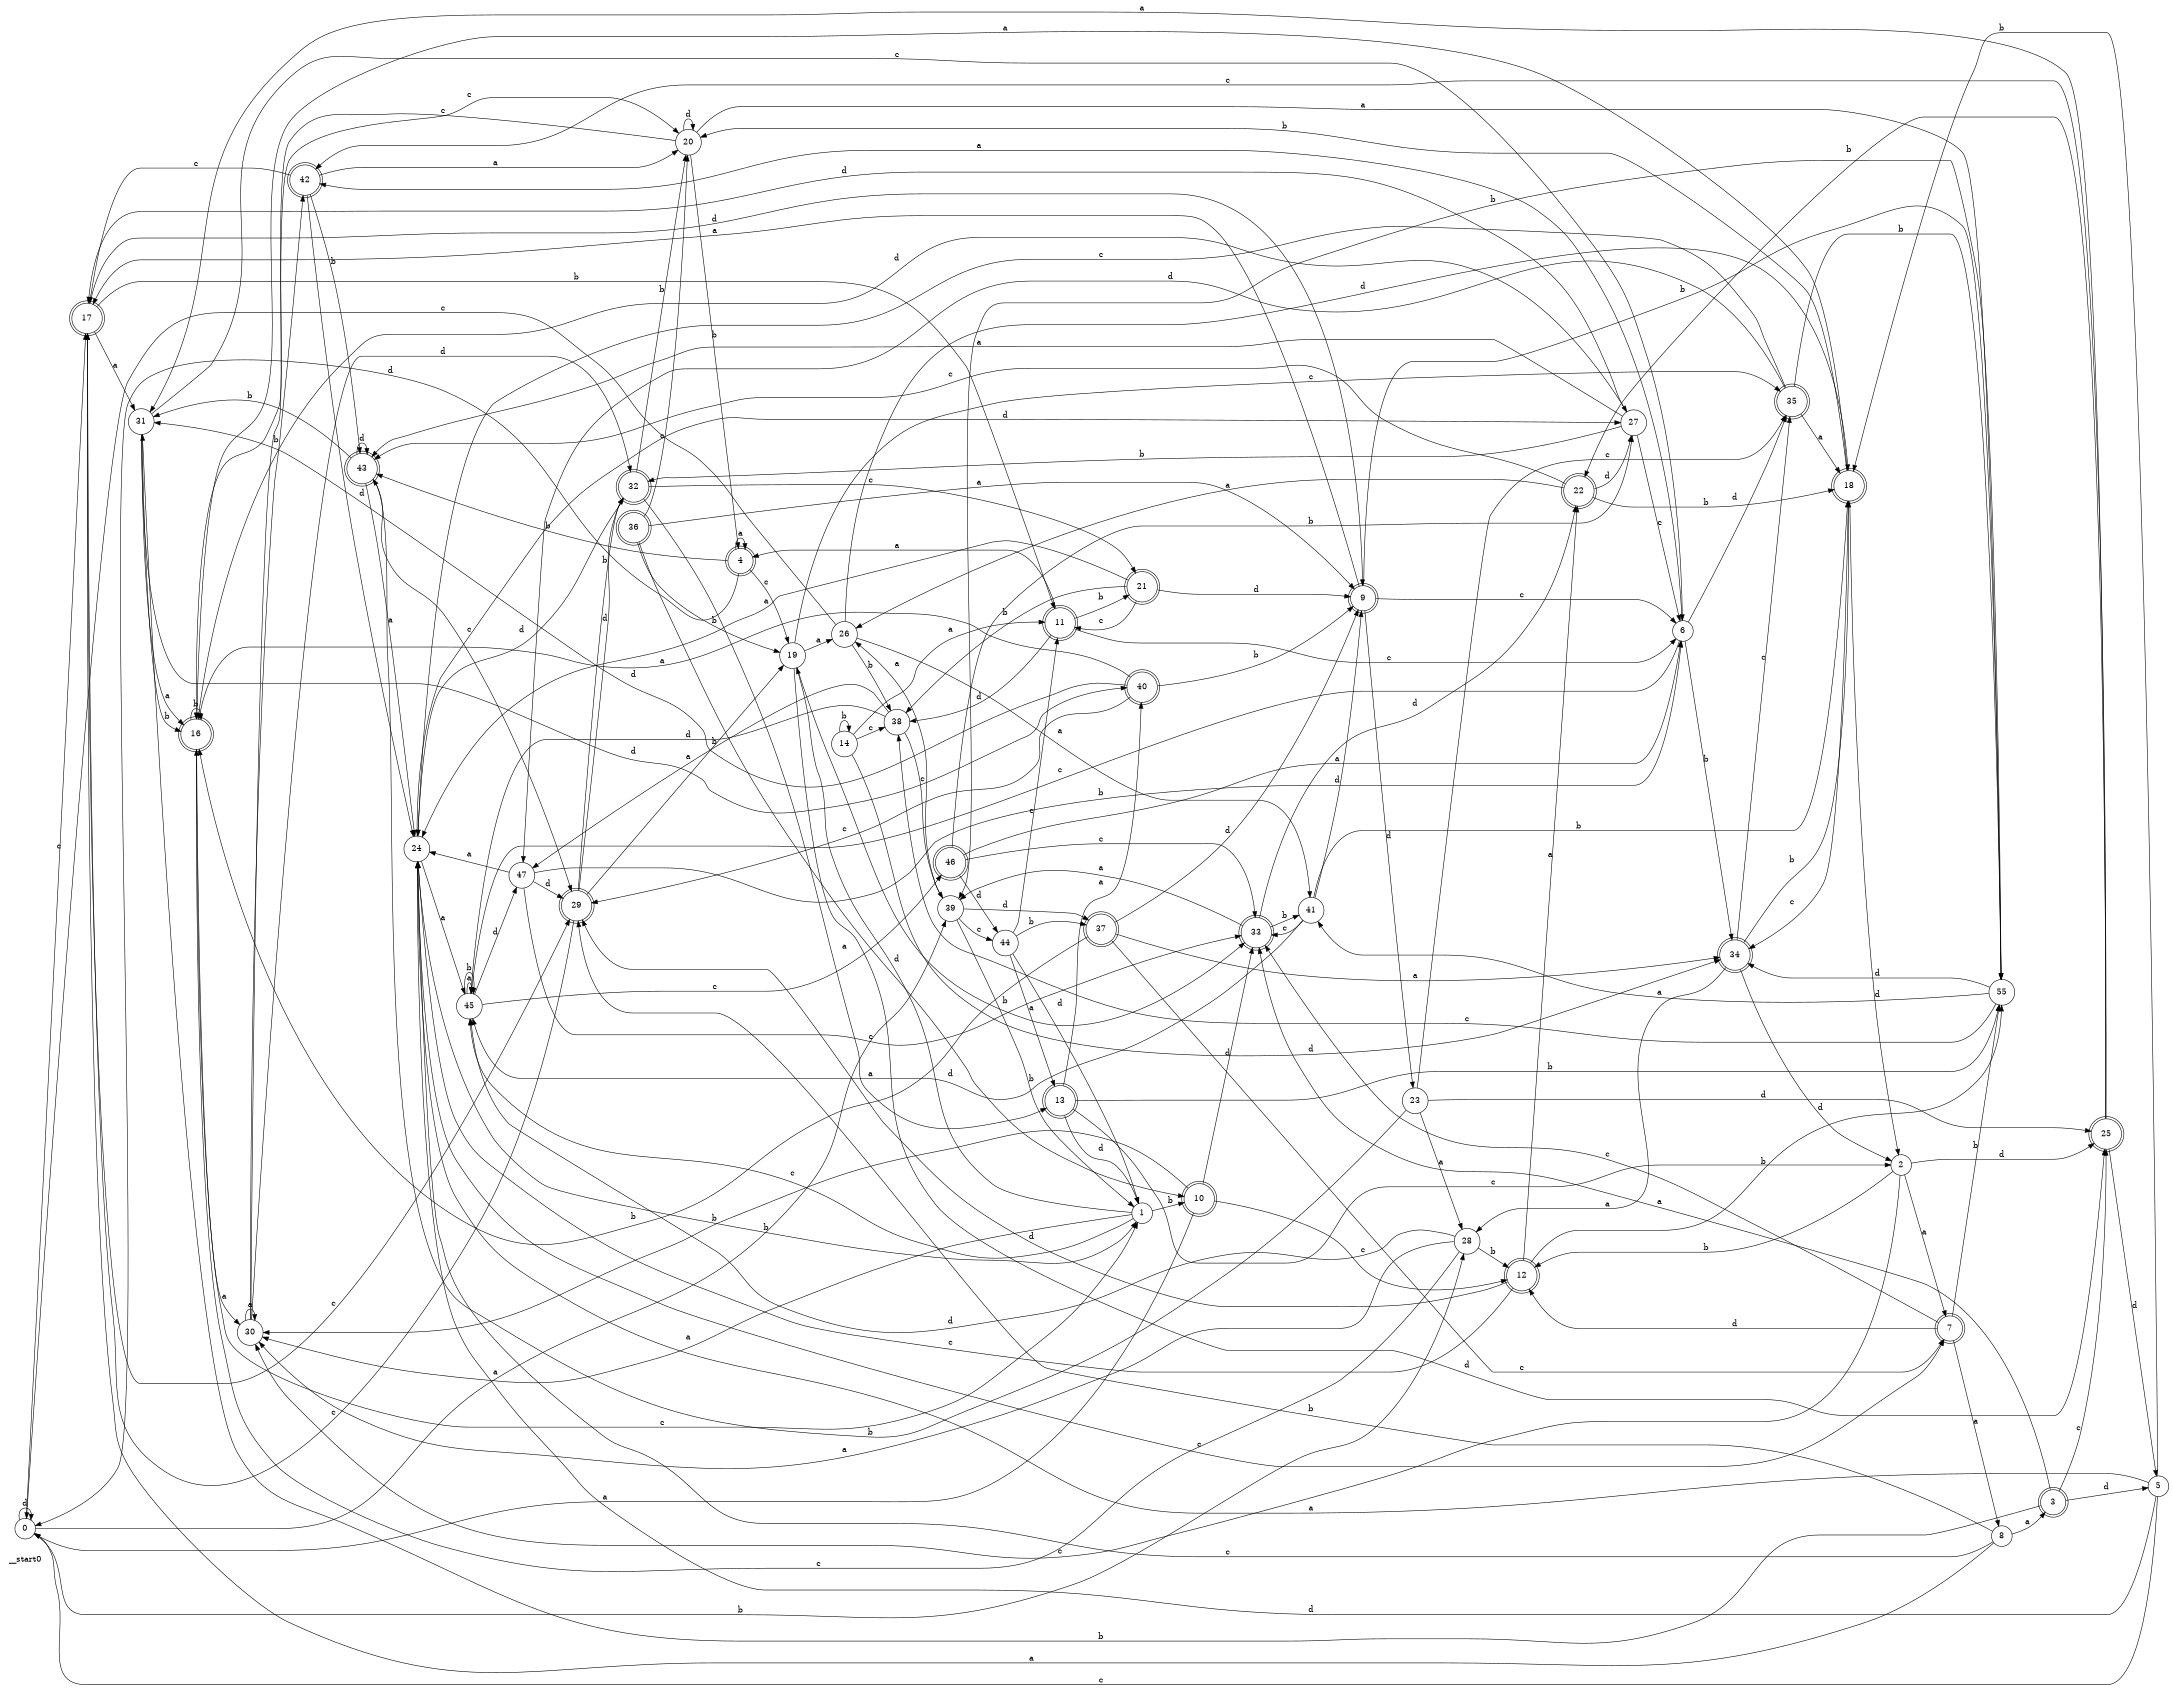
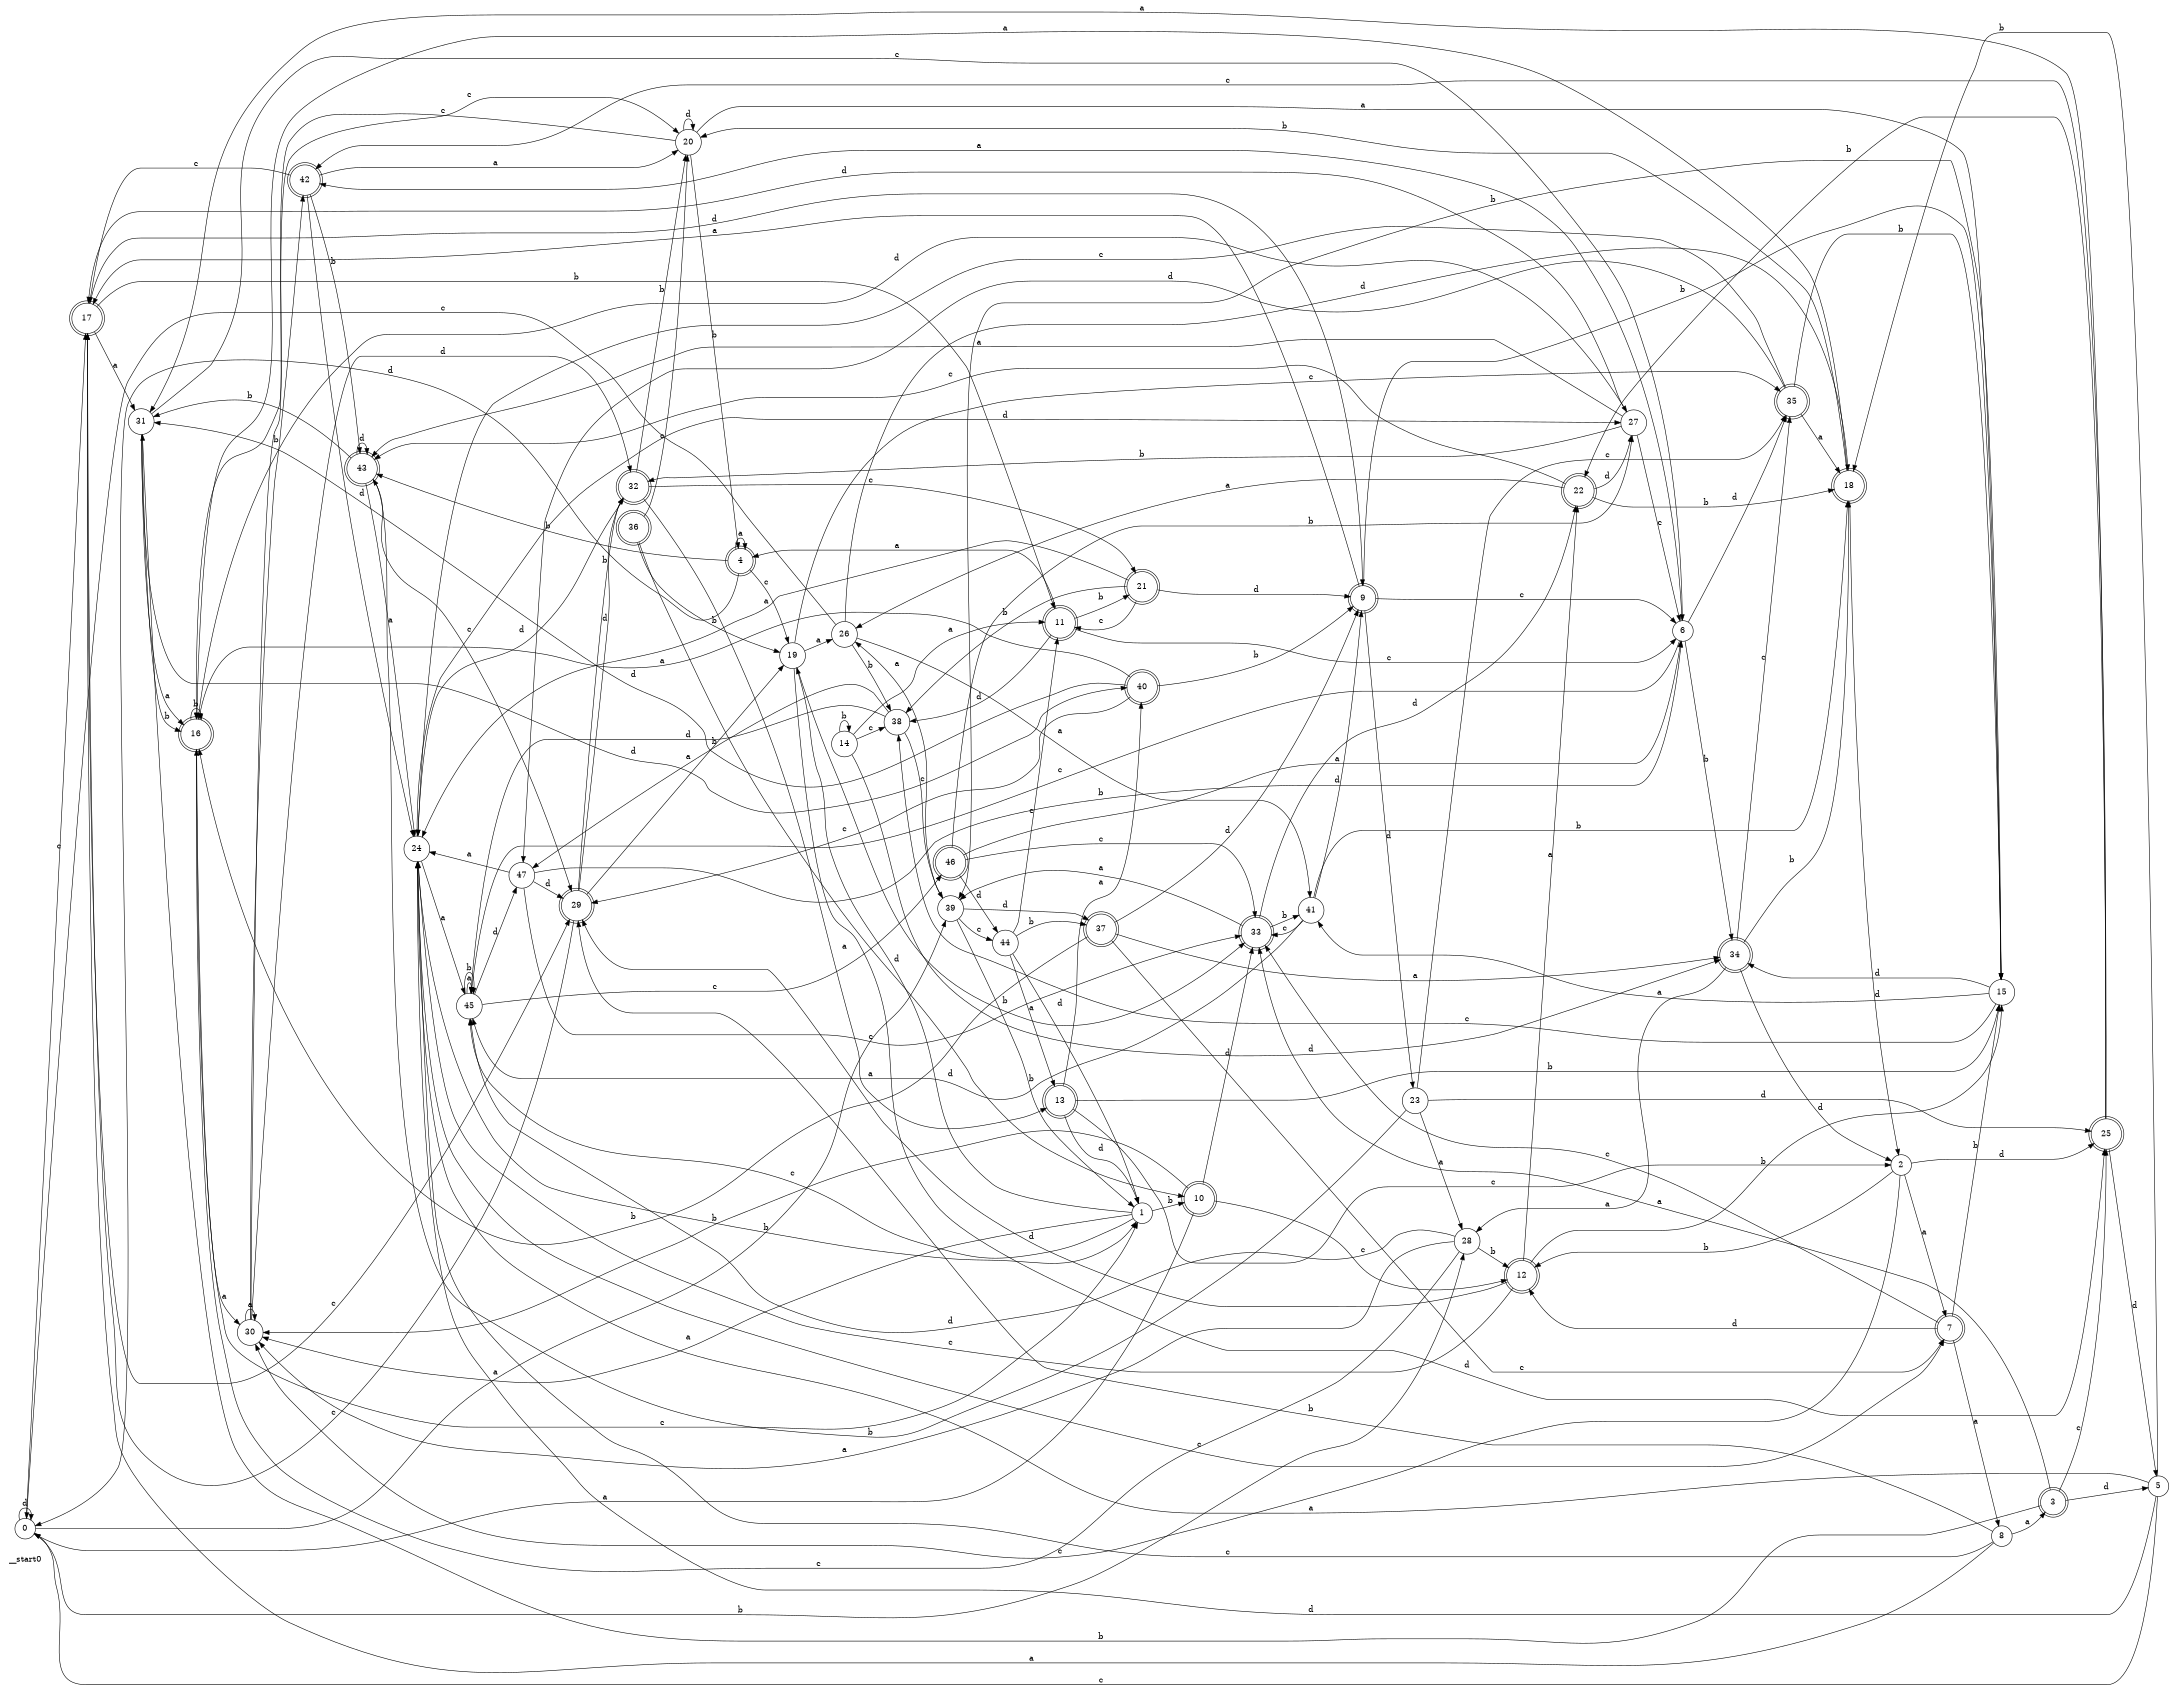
edge "36" -> "9": removed, label "a"
edge "18" -> "34": removed, label "c"
node "55": label "55" -> "15"
